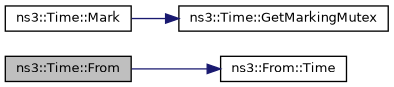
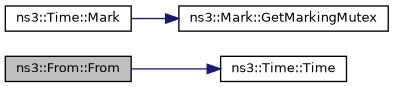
node "ns3::Time::GetMarkingMutex": label "ns3::Time::GetMarkingMutex" -> "ns3::Mark::GetMarkingMutex"
node "ns3::Time::From": label "ns3::Time::From" -> "ns3::From::From"
node "ns3::From::Time": label "ns3::From::Time" -> "ns3::Time::Time"
